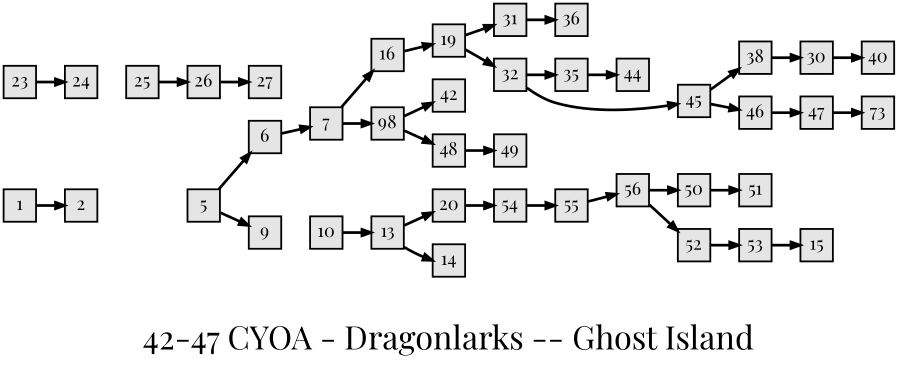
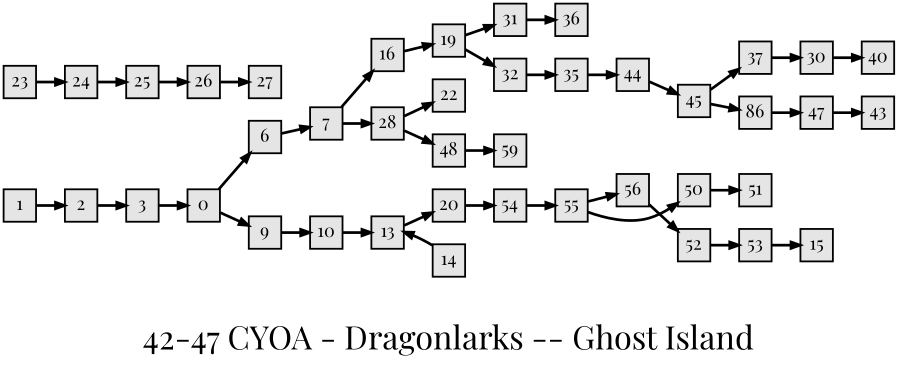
node "38": label "38" -> "37"
edge "24" -> "25": added
node "42": label "42" -> "22"
edge "32" -> "45": now "44" -> "45"
node "46": label "46" -> "86"
node "73": label "73" -> "43"
node "98": label "98" -> "28"
node "49": label "49" -> "59"
edge "56" -> "50": now "55" -> "50"
node "3": added
node "5": label "5" -> "0"
edge "9" -> "10": added
edge "13" -> "14": reversed
